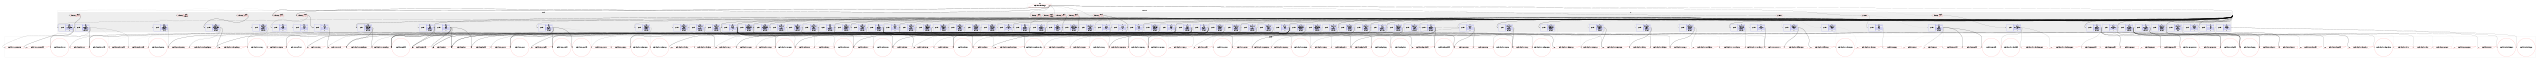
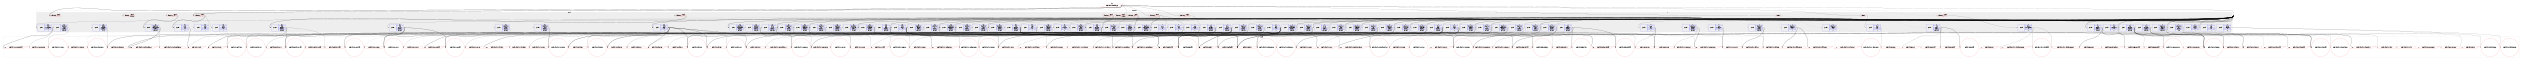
node "portage://dev-qt/qt5compat-6.9999": removed
node "portage://dev-qt/qt5compat-6.7.2": label "portage://dev-qt/qt5compat-6.7.2" -> "portage://dev-qt/qt5modemmanager-6.7.2"
